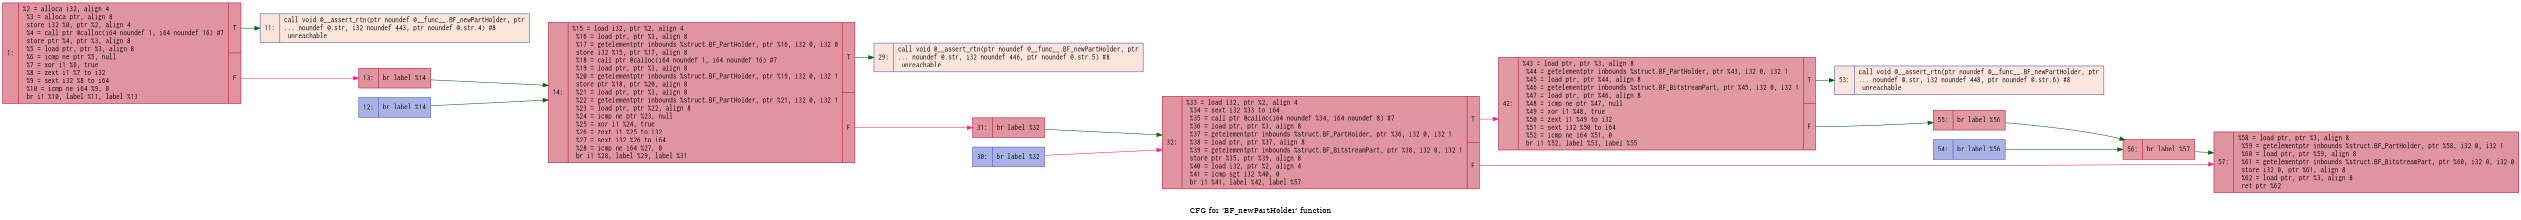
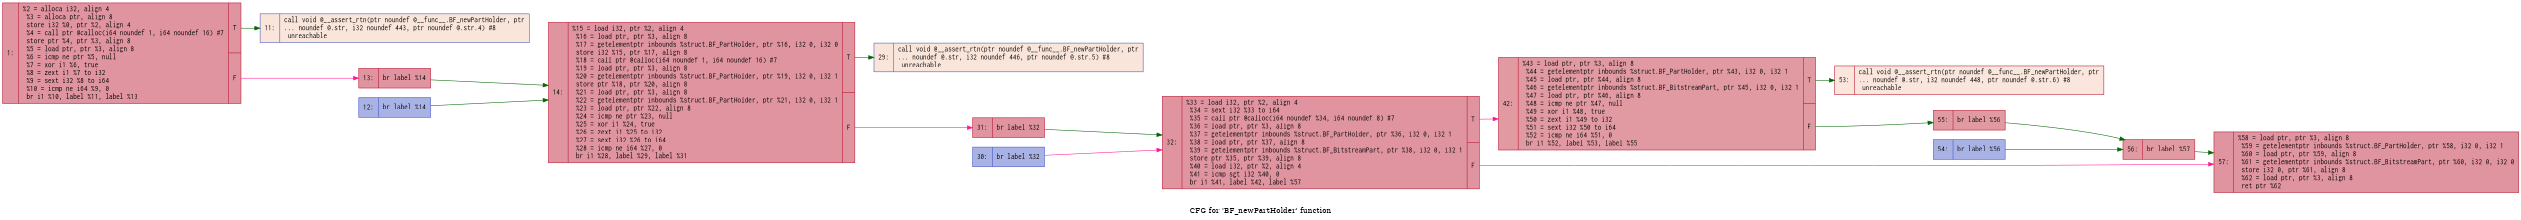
node "53:": color #3d50c3ff -> #b70d28ff
